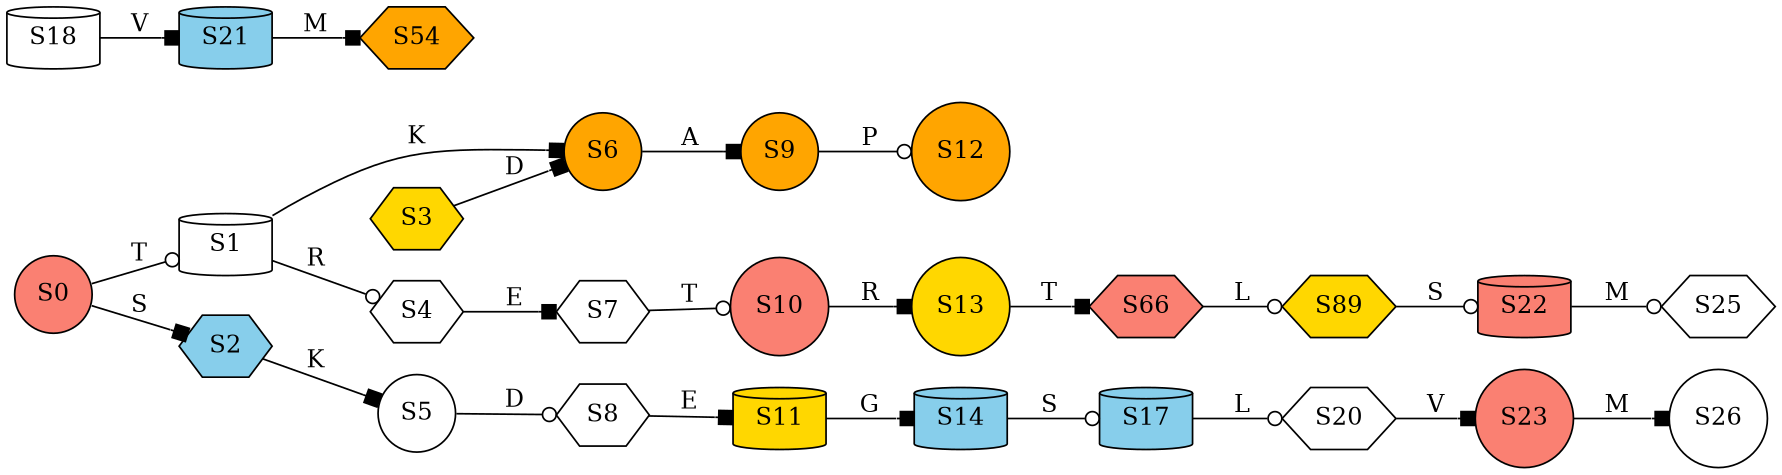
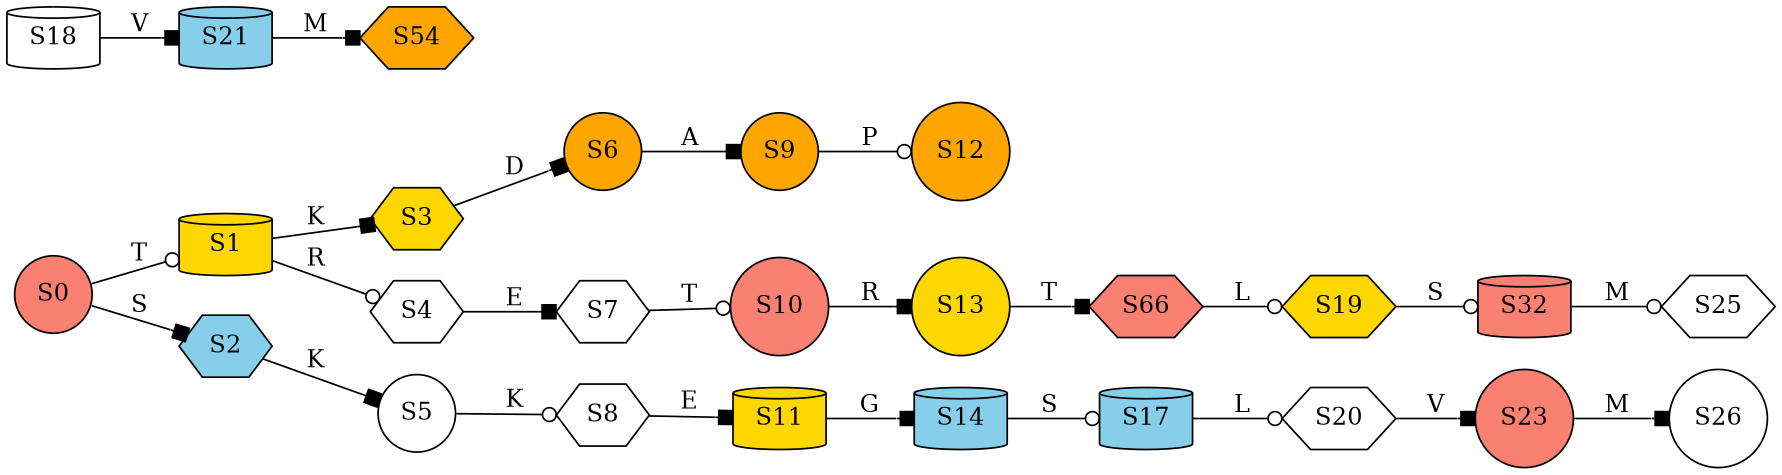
edge "S1" -> "S6": now "S1" -> "S3"
node "S1": fillcolor white -> gold
node "S89": label "S89" -> "S19"
node "S22": label "S22" -> "S32"
edge "S5" -> "S8": label "D" -> "K"
